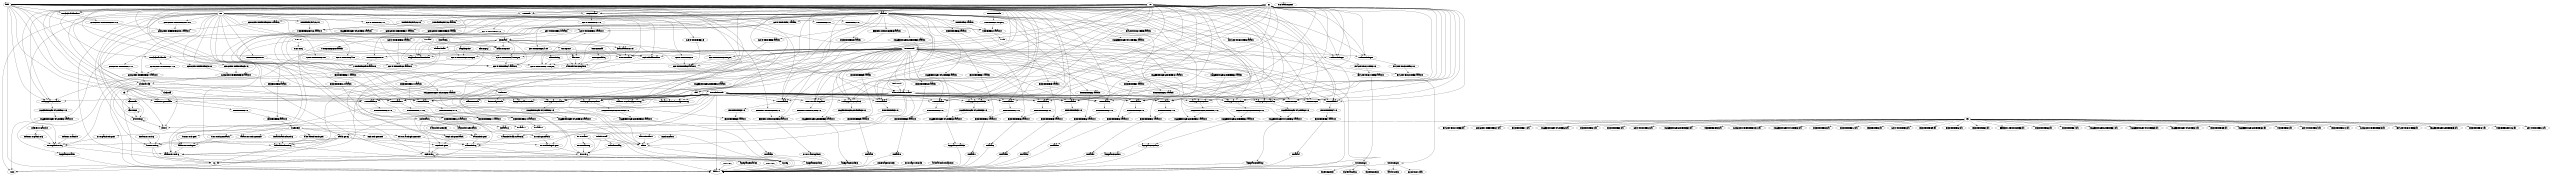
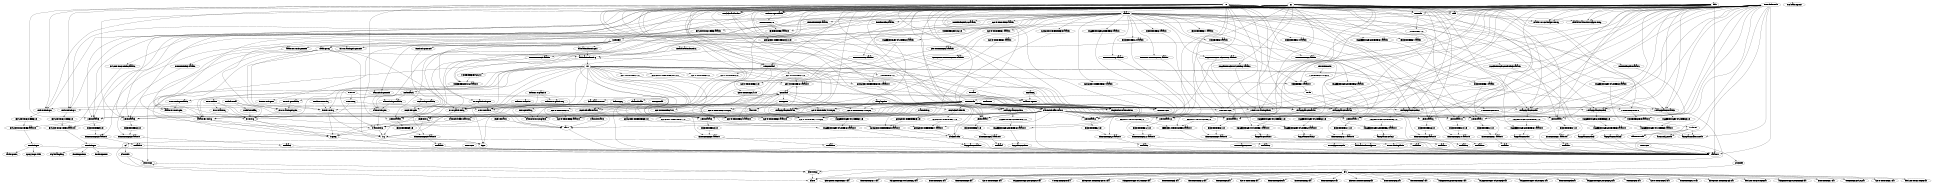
edge "irq_en_ext" -> "transmit_irq_en_ext": added
edge "COMMAND_REG0.rst" -> "COMMAND_REG0.data_out": removed
edge "rst" -> "arbitration_lost_irq": reversed
